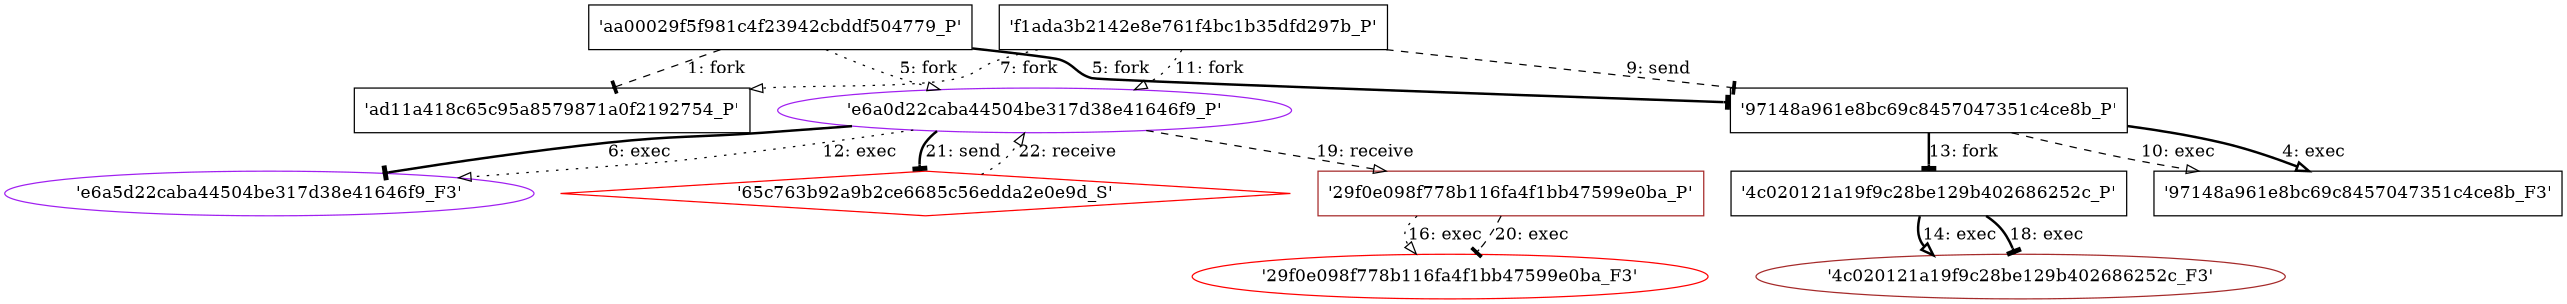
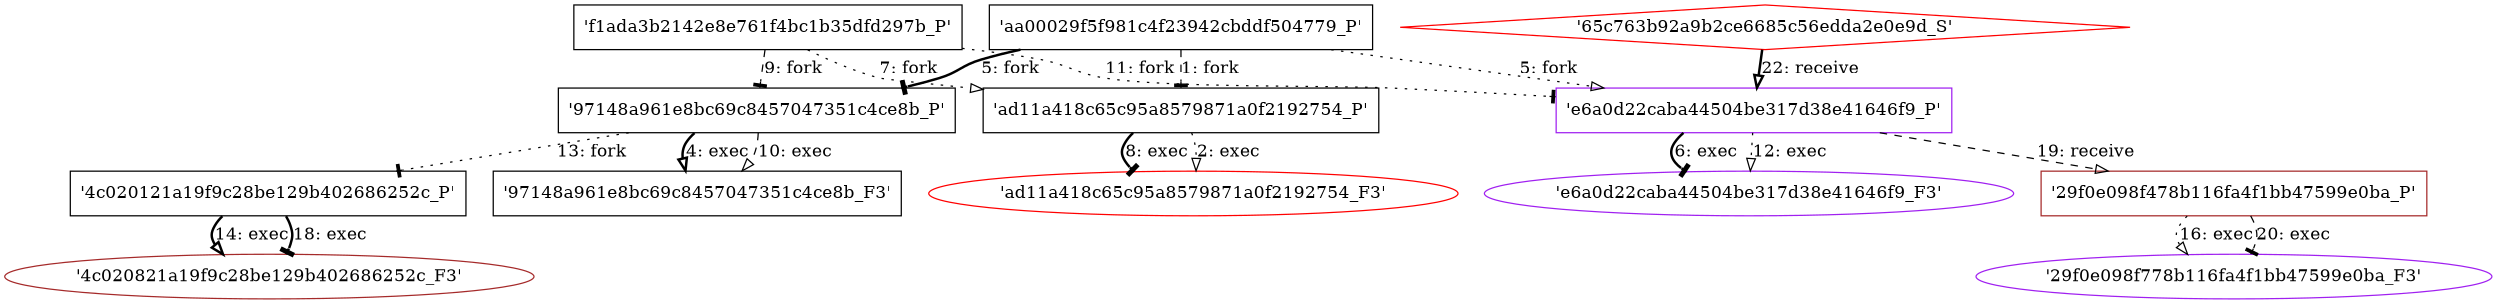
edge "'f1ada3b2142e8e761f4bc1b35dfd297b_P'" -> "'97148a961e8bc69c8457047351c4ce8b_P'": label "9: send" -> "9: fork"
edge "'f1ada3b2142e8e761f4bc1b35dfd297b_P'" -> "'e6a0d22caba44504be317d38e41646f9_P'": arrowhead onormal -> tee
node "'e6a0d22caba44504be317d38e41646f9_P'": shape ellipse -> box
edge "'e6a0d22caba44504be317d38e41646f9_P'" -> "'65c763b92a9b2ce6685c56edda2e0e9d_S'": removed, label "21: send"
edge "'97148a961e8bc69c8457047351c4ce8b_P'" -> "'4c020121a19f9c28be129b402686252c_P'": style bold -> dotted
edge "'65c763b92a9b2ce6685c56edda2e0e9d_S'" -> "'e6a0d22caba44504be317d38e41646f9_P'": style dotted -> bold
node "'e6a5d22caba44504be317d38e41646f9_F3'": label "'e6a5d22caba44504be317d38e41646f9_F3'" -> "'e6a0d22caba44504be317d38e41646f9_F3'"
node "'ad11a418c65c95a8579871a0f2192754_F3'": added
node "'29f0e098f778b116fa4f1bb47599e0ba_P'": label "'29f0e098f778b116fa4f1bb47599e0ba_P'" -> "'29f0e098f478b116fa4f1bb47599e0ba_P'"
node "'29f0e098f778b116fa4f1bb47599e0ba_F3'": color red -> purple
node "'4c020121a19f9c28be129b402686252c_F3'": label "'4c020121a19f9c28be129b402686252c_F3'" -> "'4c020821a19f9c28be129b402686252c_F3'"
